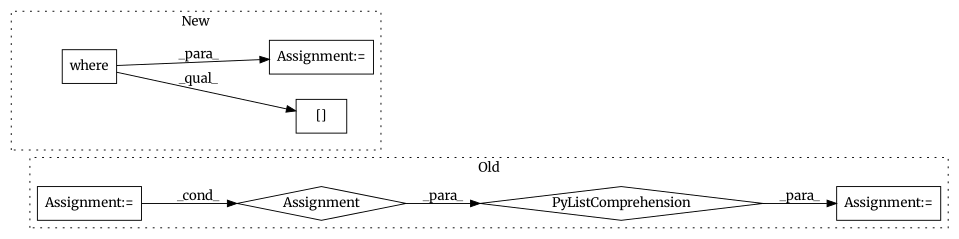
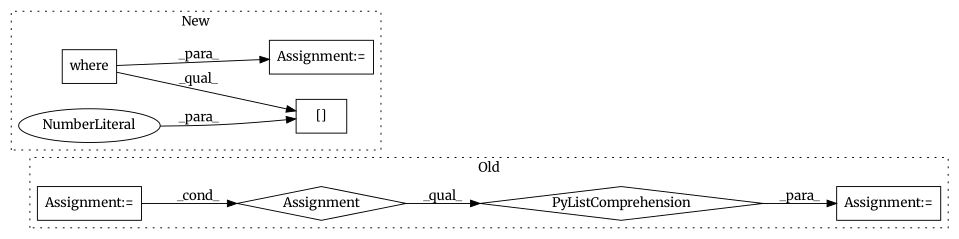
node "NumberLiteral": added
edge "Assignment" -> "PyListComprehension": label "_para_" -> "_qual_"
